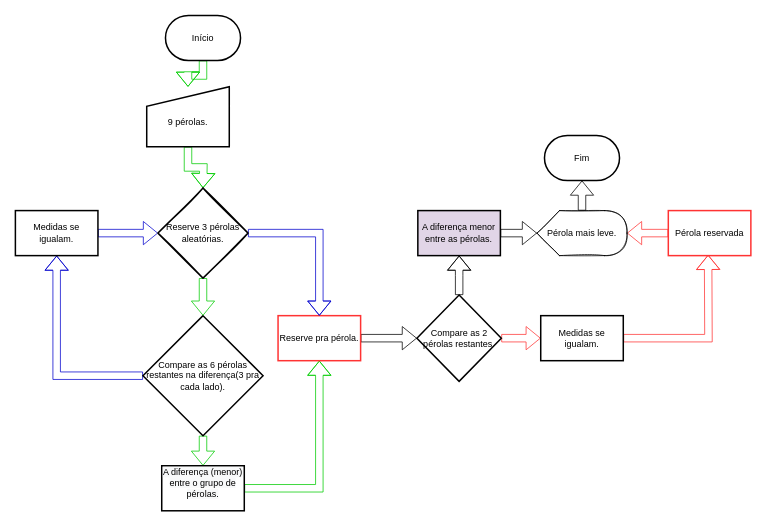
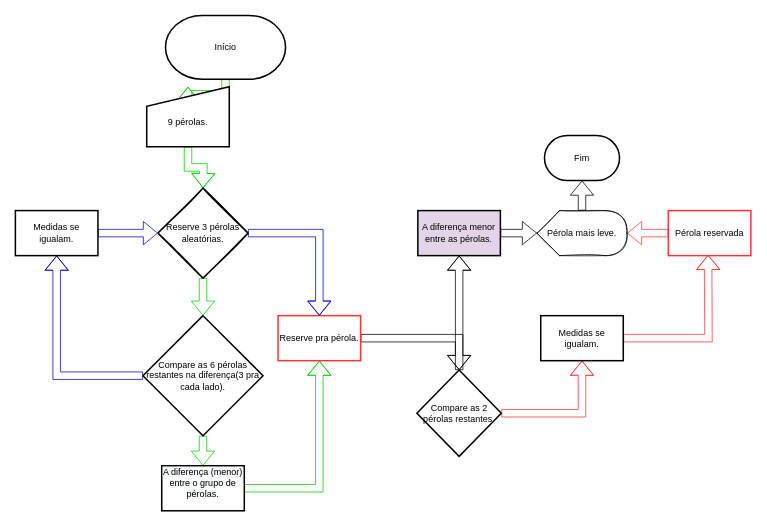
node "Início": size 75x45 -> 120x64
node "Compare as 2 pérolas restantes.": moved (459, 338) -> (459, 413)
